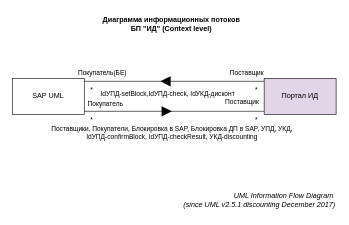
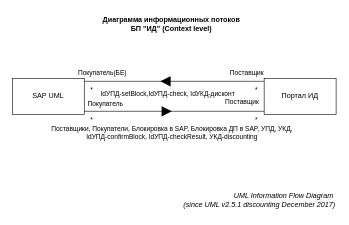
node "Портал ИД": fillcolor #e1d5e7 -> #ffffff
